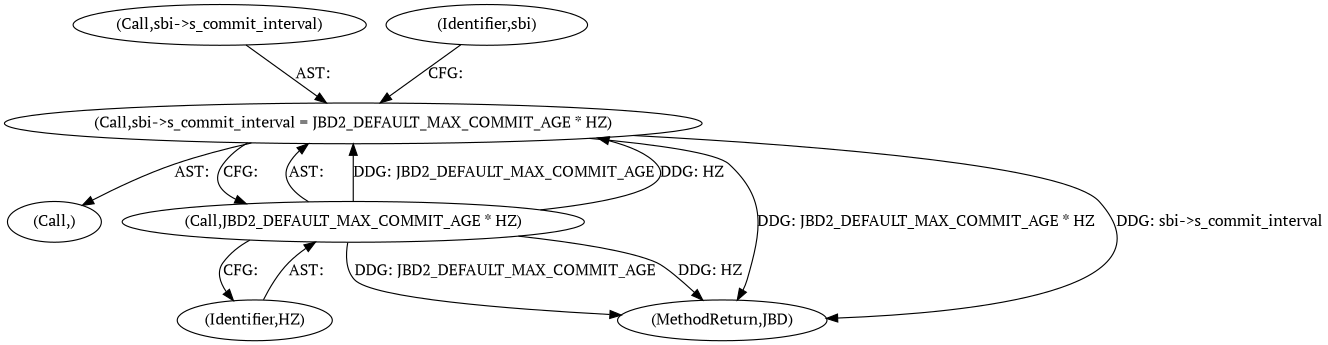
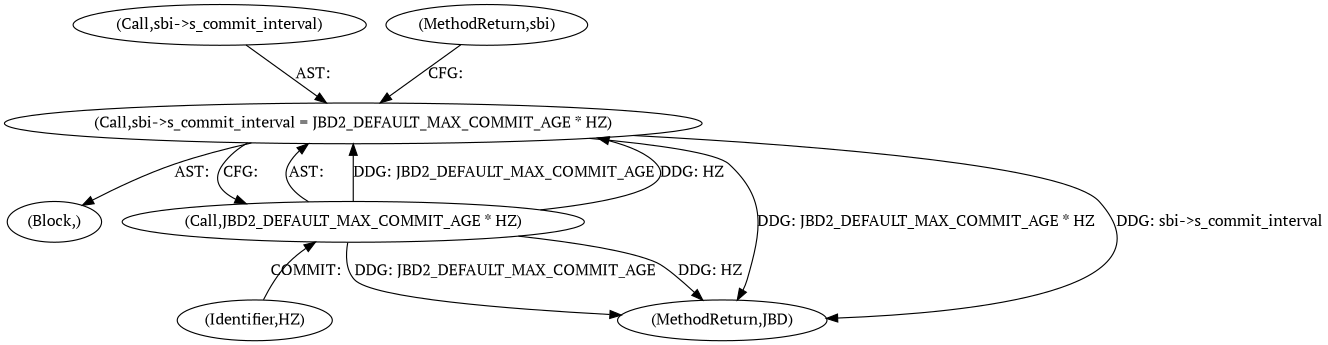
node "(Identifier,sbi)": label "(Identifier,sbi)" -> "(MethodReturn,sbi)"
node "(Call,)": label "(Call,)" -> "(Block,)"
edge "(Call,JBD2_DEFAULT_MAX_COMMIT_AGE * HZ)" -> "(Identifier,HZ)": removed, label "CFG:"
edge "(Identifier,HZ)" -> "(Call,JBD2_DEFAULT_MAX_COMMIT_AGE * HZ)": label "AST: " -> "COMMIT: "
